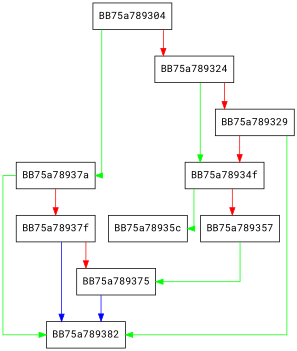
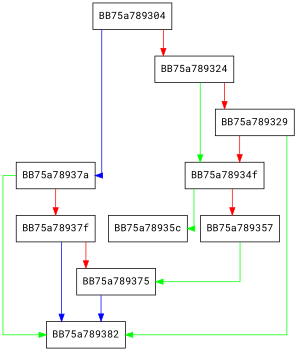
edge "BB75a789304" -> "BB75a78937a": color green -> blue
